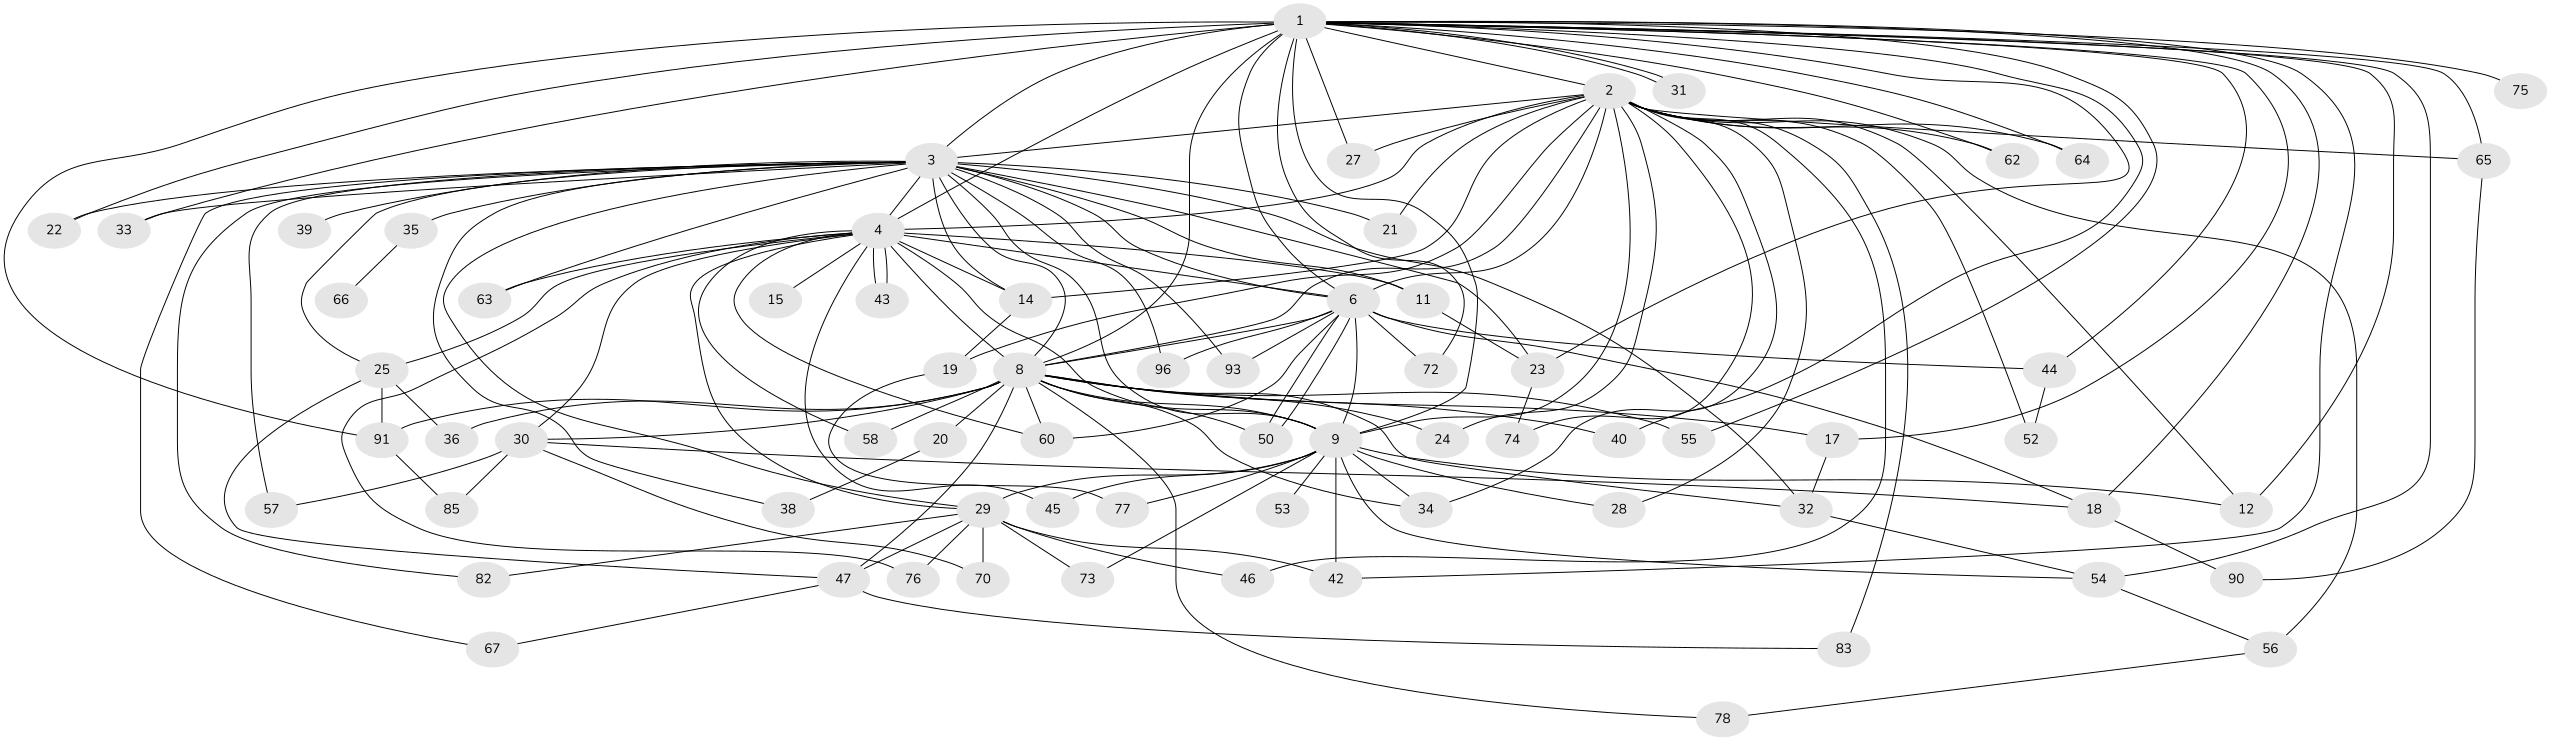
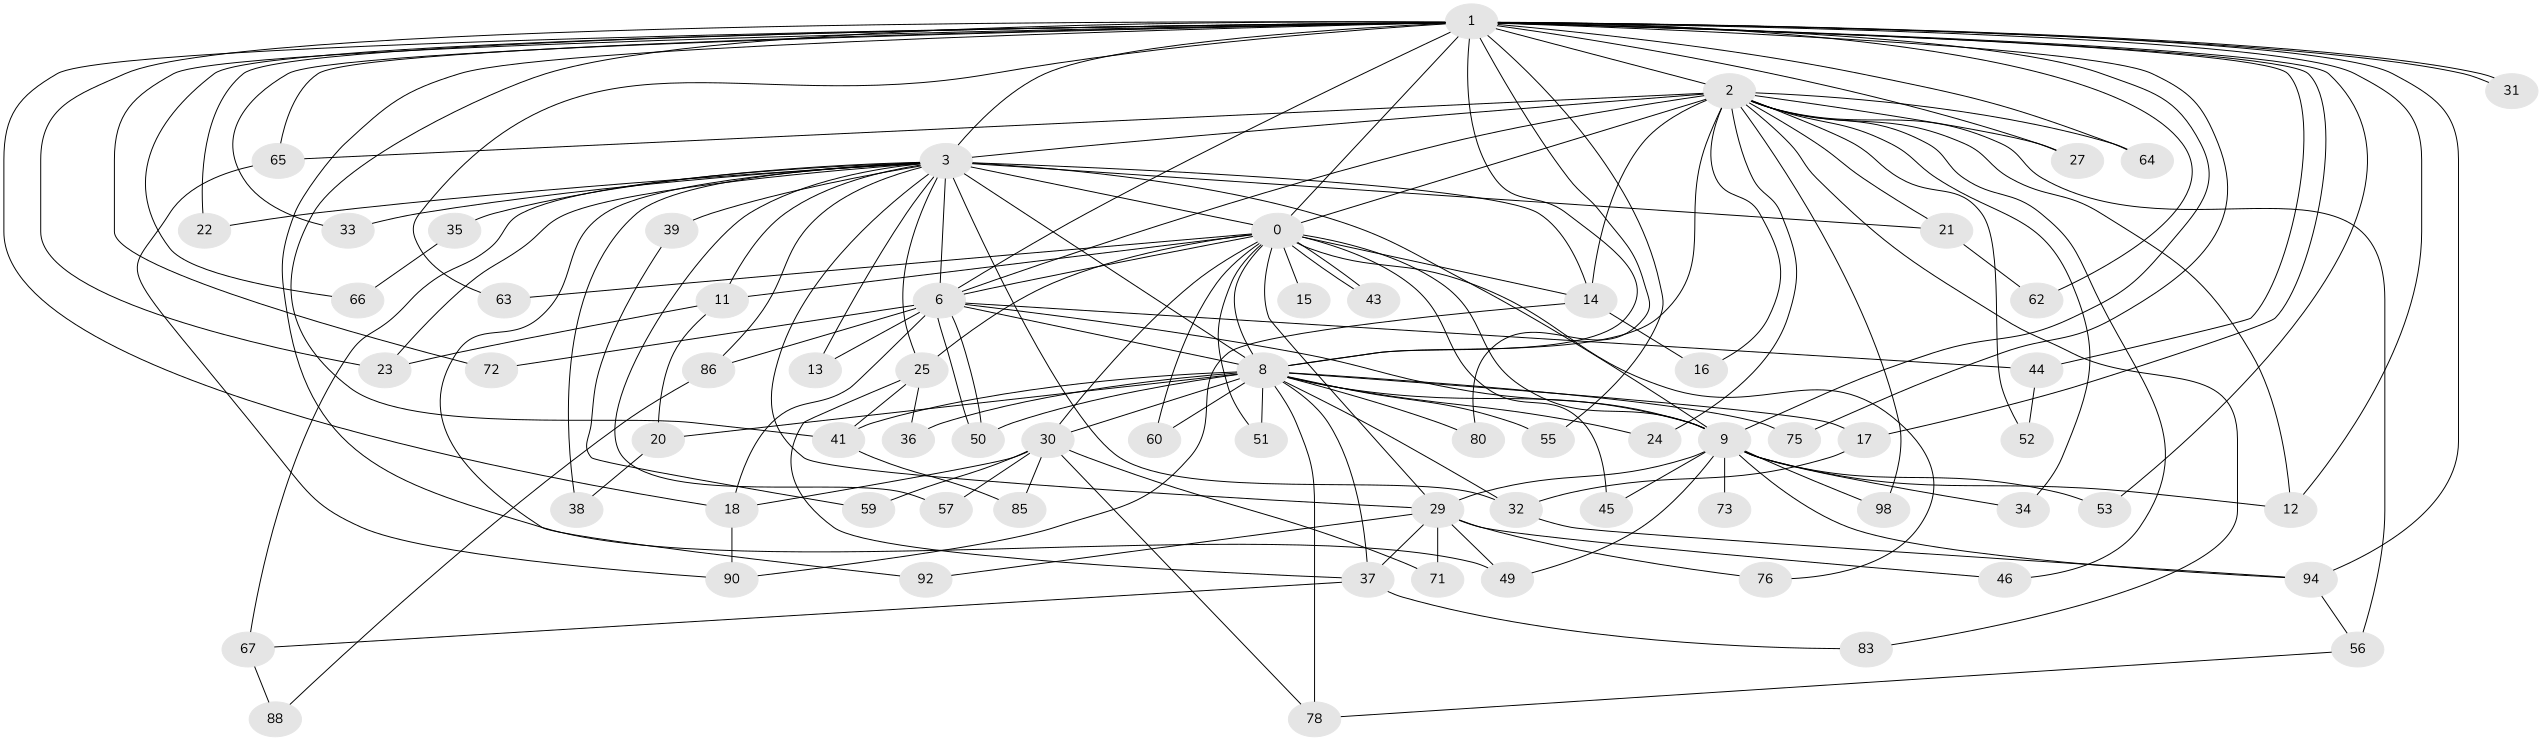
edge "1" -- "66": added
edge "1" -- "53": added
edge "2" -- "62": now "21" -- "62"
edge "3" -- "63": now "1" -- "63"
node "4": label "4" -> "0"
edge "11" -- "20": added
edge "2" -- "9": removed
node "19": label "19" -> "16"
node "96": label "96" -> "86"
node "93": label "93" -> "13"
edge "6" -- "60": removed
node "91": label "91" -> "41"
node "58": label "58" -> "51"
node "74": removed
node "40": label "40" -> "80"
edge "8" -- "34": now "8" -- "75"
edge "14" -- "90": added
node "59": added
node "77": removed
node "28": label "28" -> "98"
edge "29" -- "73": removed
node "82": label "82" -> "92"
node "47": label "47" -> "37"
node "70": label "70" -> "71"
edge "30" -- "78": added
node "42": label "42" -> "49"
node "54": label "54" -> "94"
node "88": added
